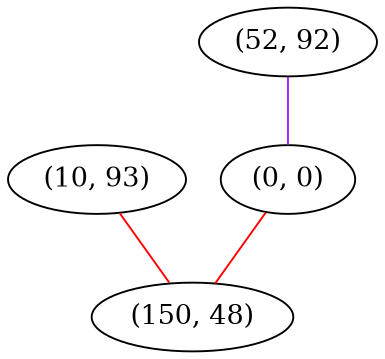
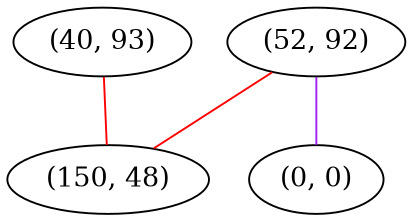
node "(10, 93)": label "(10, 93)" -> "(40, 93)"
edge "(0, 0)" -- "(150, 48)": now "(52, 92)" -- "(150, 48)"
